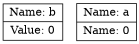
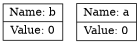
node "Name: a": text "Name: 0" -> "Value: 0"
